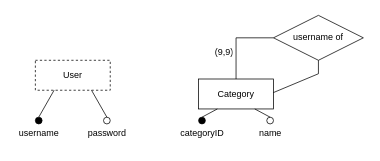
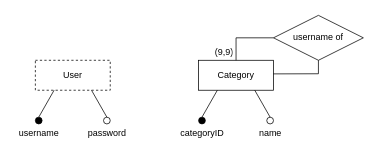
node "Category": moved (236, 94) -> (236, 75)
